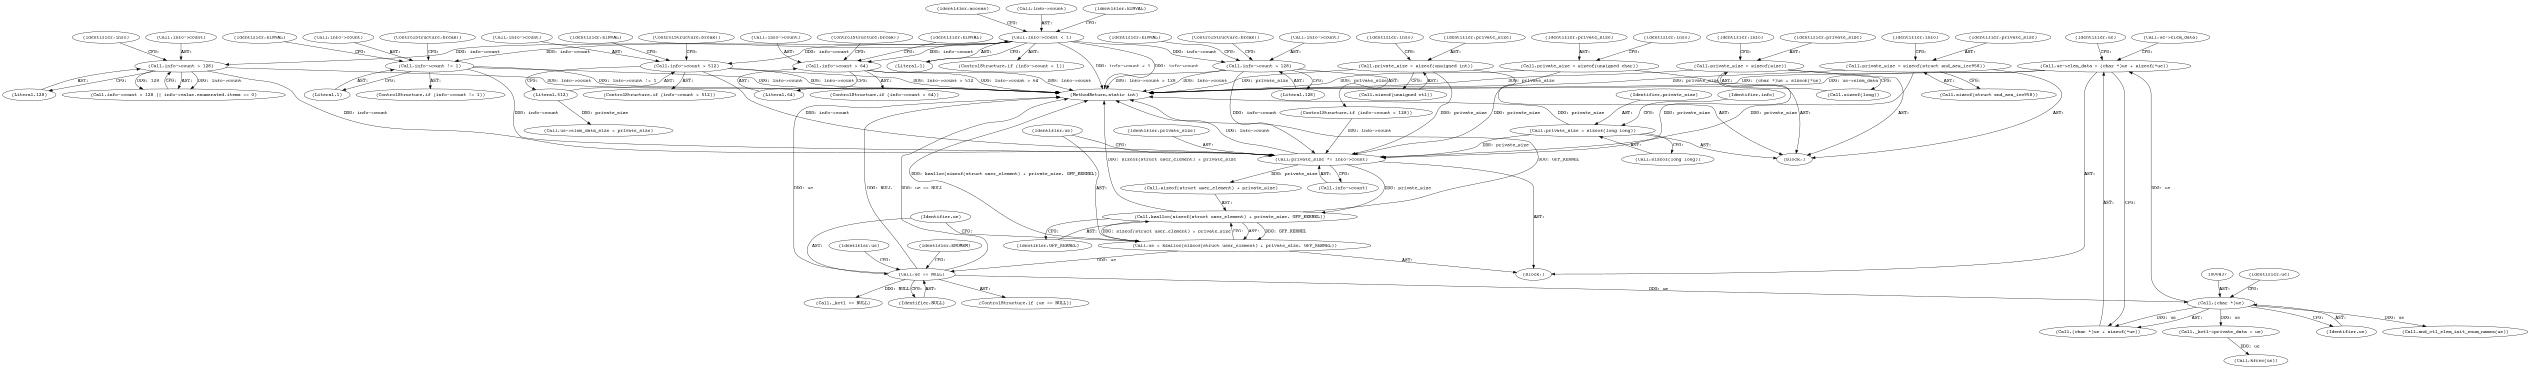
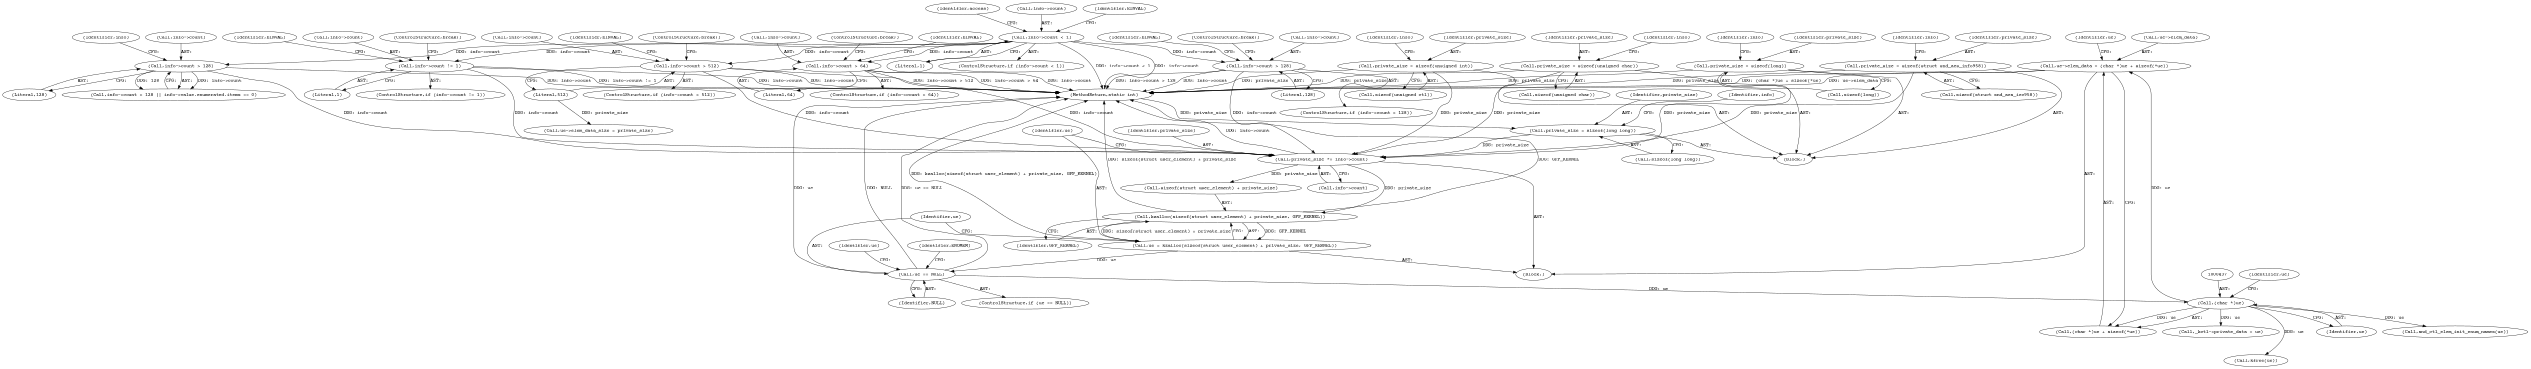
edge "(Call,ue->elem_data)" -> "(Call,ue->elem_data = (char *)ue + sizeof(*ue))": label "CFG: " -> "AST: "
node "(Call,private_size = sizeof(size))": label "(Call,private_size = sizeof(size))" -> "(Call,private_size = sizeof(long))"
node "(Call,private_size = sizeof(struct snd_aes_iec958))": label "(Call,private_size = sizeof(struct snd_aes_iec958))" -> "(Call,private_size = sizeof(struct snd_aes_info958))"
node "(Call,sizeof(unsigned char))": added
edge "(Call,private_size = sizeof(long long))" -> "(MethodReturn,static int)": reversed
edge "(ControlStructure,if (info->count > 128))" -> "(Call,private_size *= info->count)": now "(Call,info->count > 64)" -> "(Call,private_size *= info->count)"
node "(Call,_kctl == NULL)": removed
edge "(Call,_kctl->private_data = ue)" -> "(Call,kfree(ue))": now "(Call,(char *)ue)" -> "(Call,kfree(ue))"
